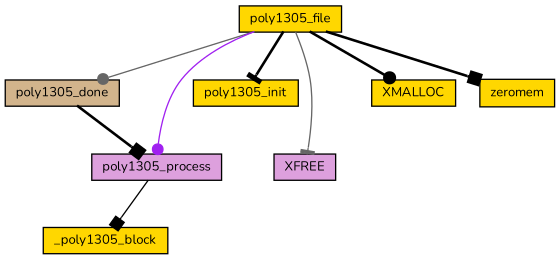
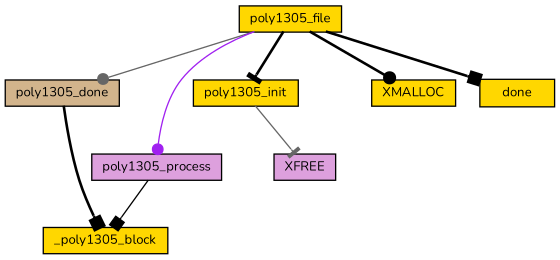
edge "poly1305_file" -> "XFREE": now "poly1305_init" -> "XFREE"
node "zeromem": label "zeromem" -> "done"
edge "poly1305_done" -> "poly1305_process": now "poly1305_done" -> "_poly1305_block"
